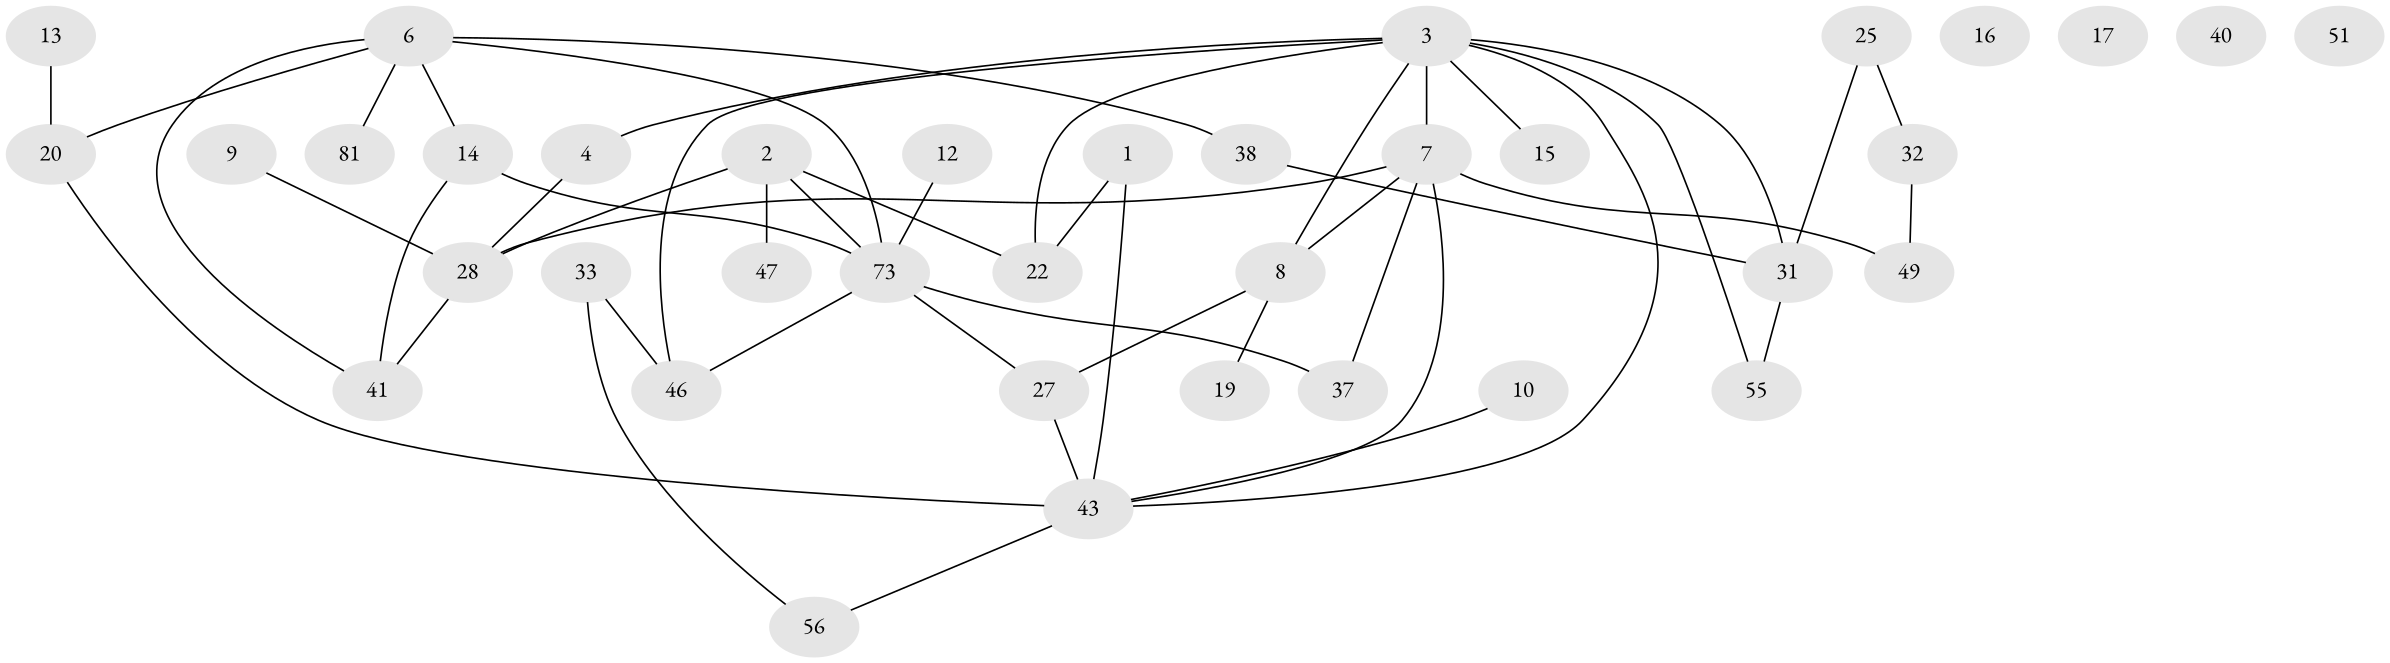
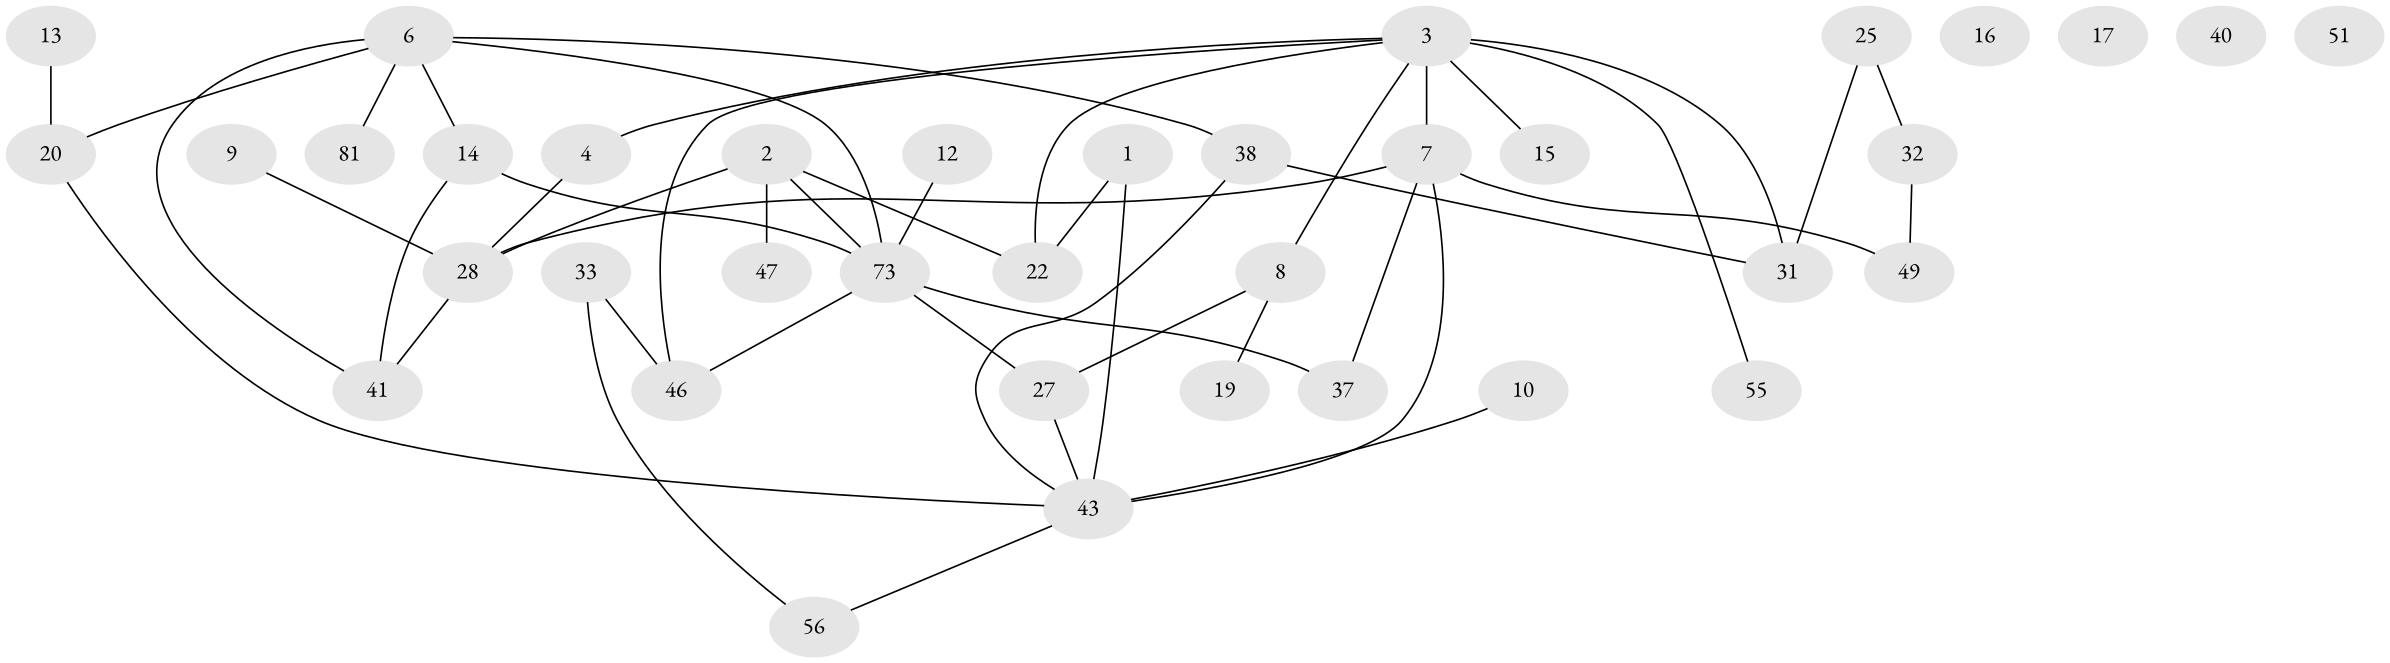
edge "7" -- "8": removed
edge "31" -- "55": removed
edge "3" -- "43": now "38" -- "43"
